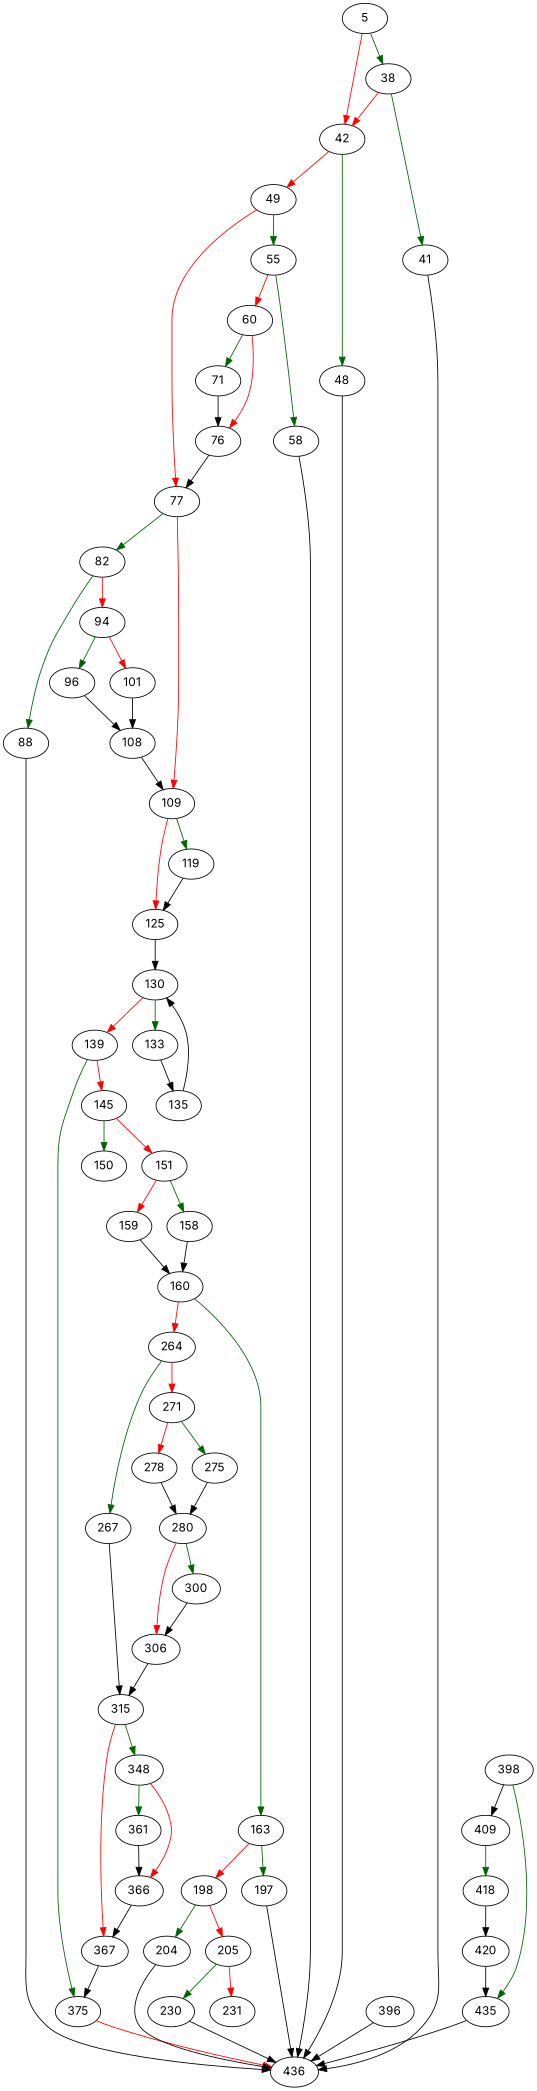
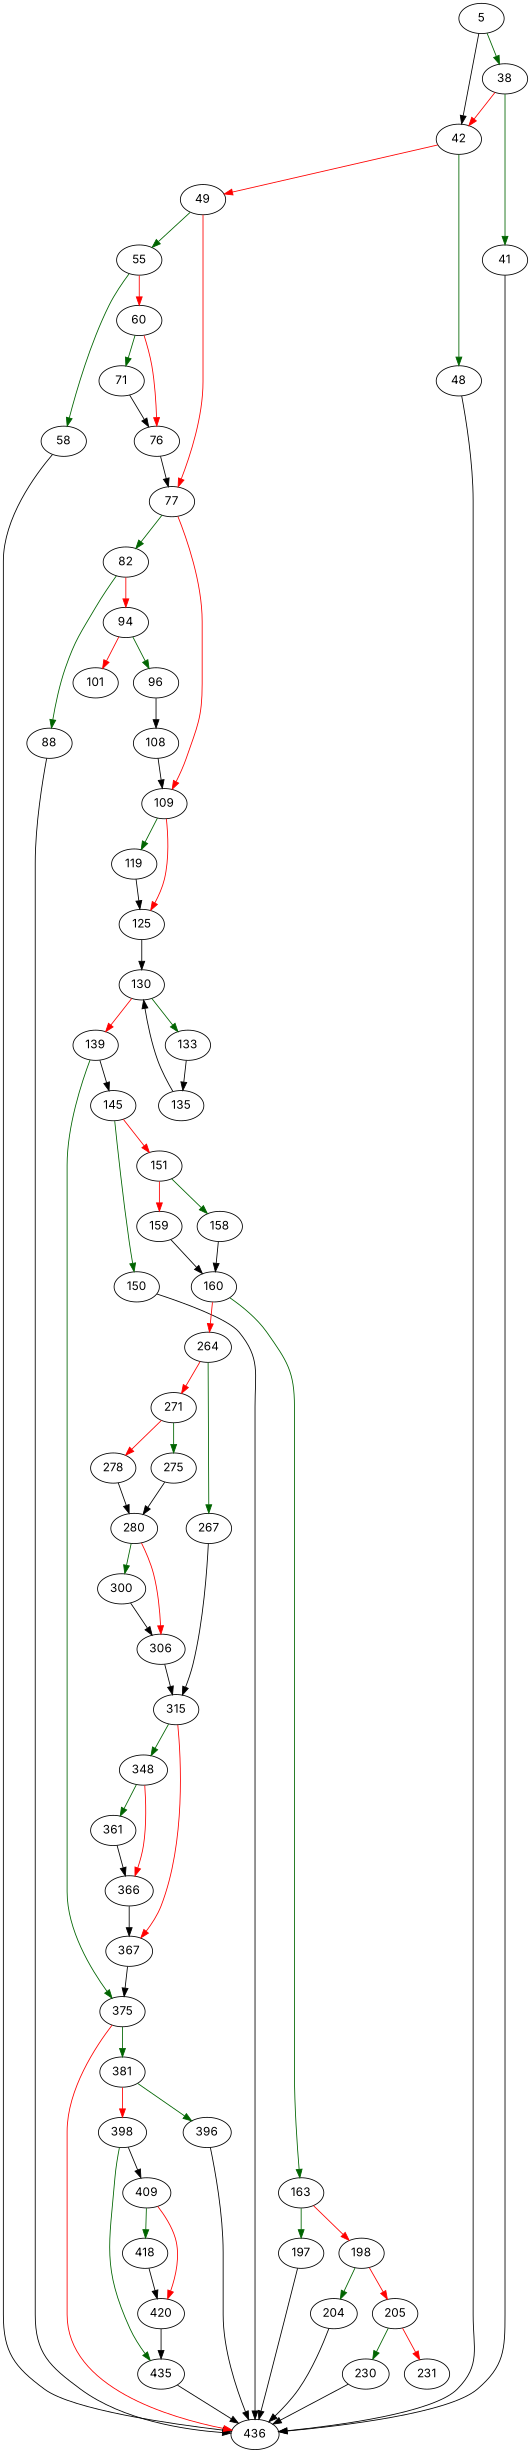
edge "5" -> "42": color red -> black
edge "101" -> "108": removed
edge "139" -> "145": color red -> black
edge "150" -> "436": added
node "381": added
edge "409" -> "420": added
